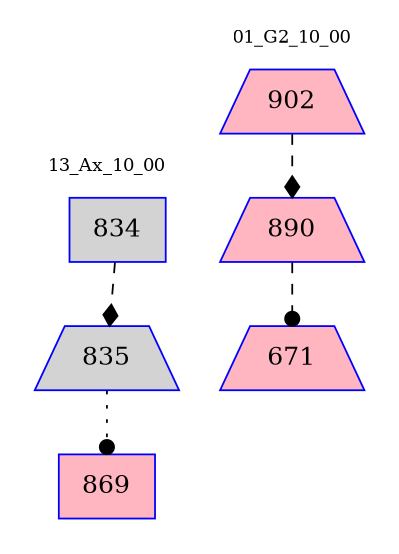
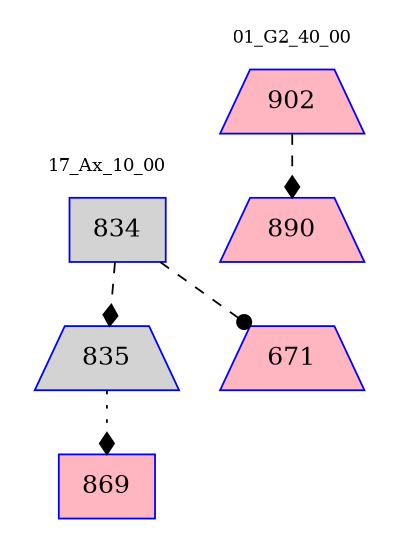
cluster "01_G2_10_00": label "01_G2_10_00" -> "01_G2_40_00"
cluster "13_Ax_10_00": label "13_Ax_10_00" -> "17_Ax_10_00"
edge "890" -> "671": now "834" -> "671"
edge "835" -> "869": arrowhead dot -> diamond
